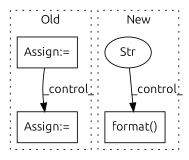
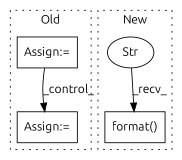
edge "Str" -> "format()": label "_control_" -> "_recv_"
